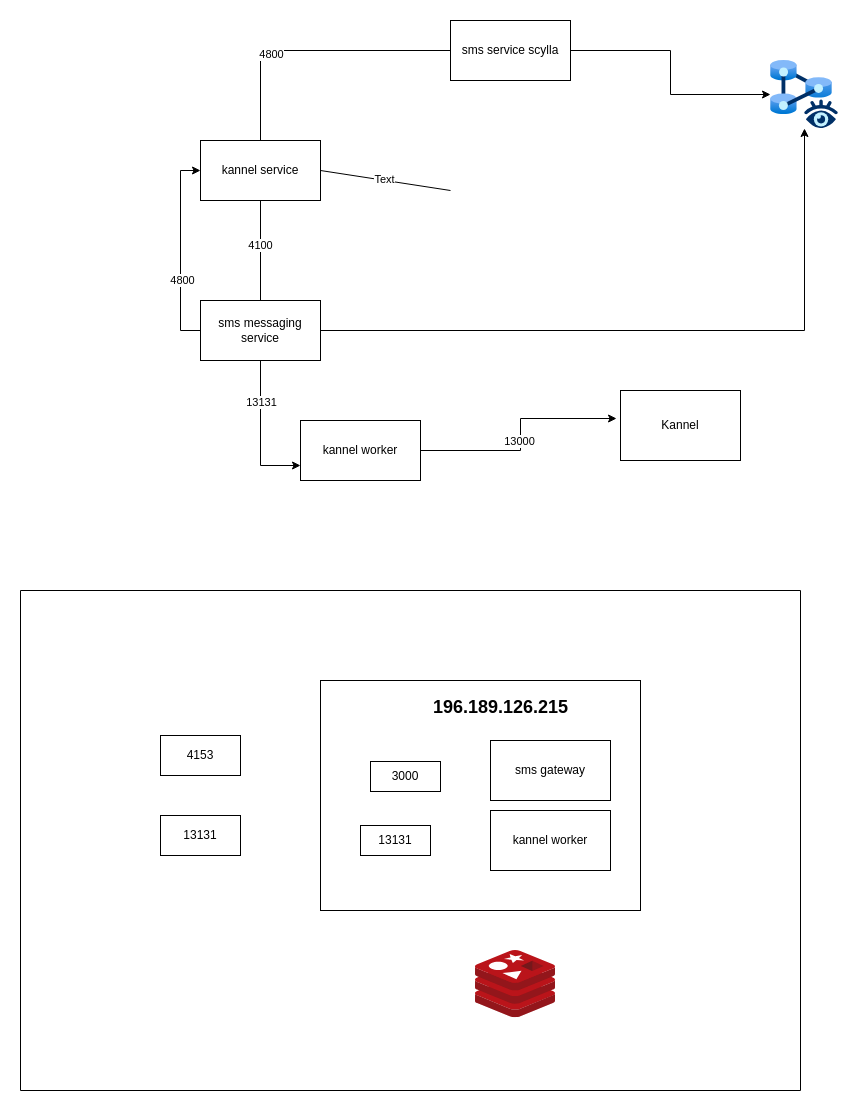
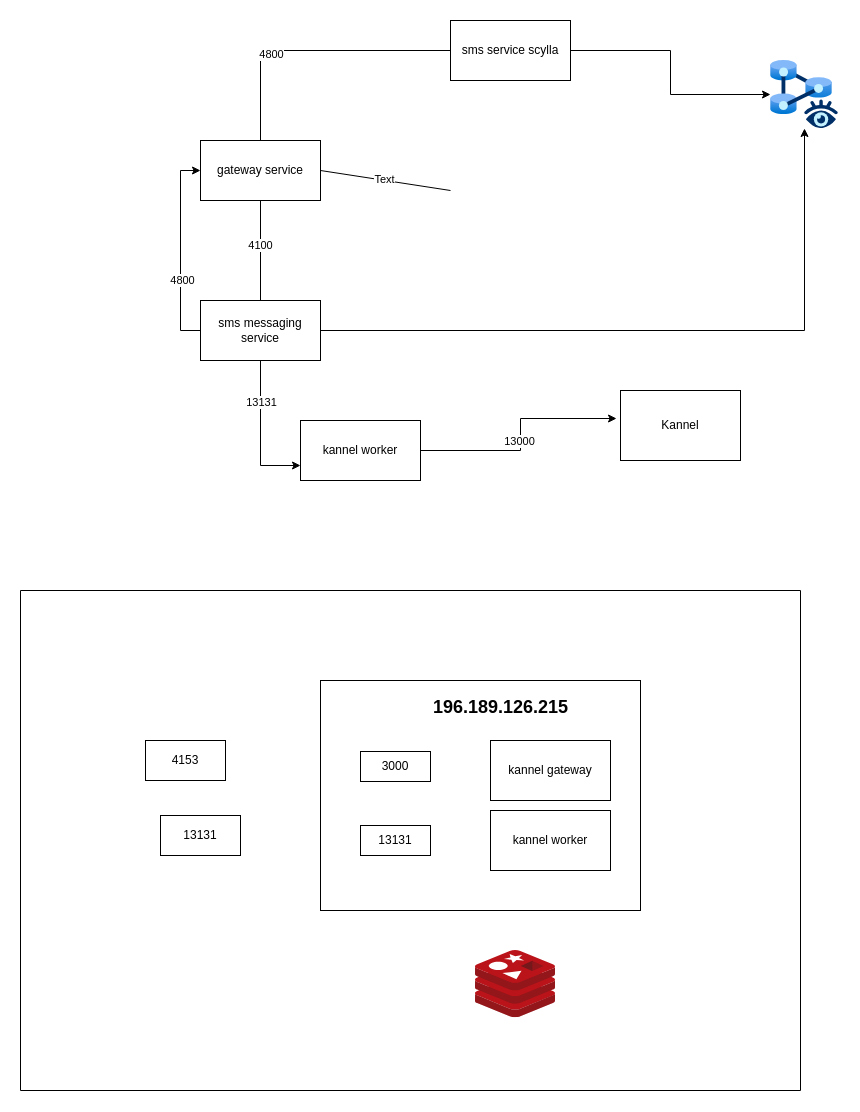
node "kannel service": label "kannel service" -> "gateway service"
node "4153": moved (201, 756) -> (186, 761)
node "sms gateway": label "sms gateway" -> "kannel gateway"
node "3000": moved (406, 777) -> (396, 767)
